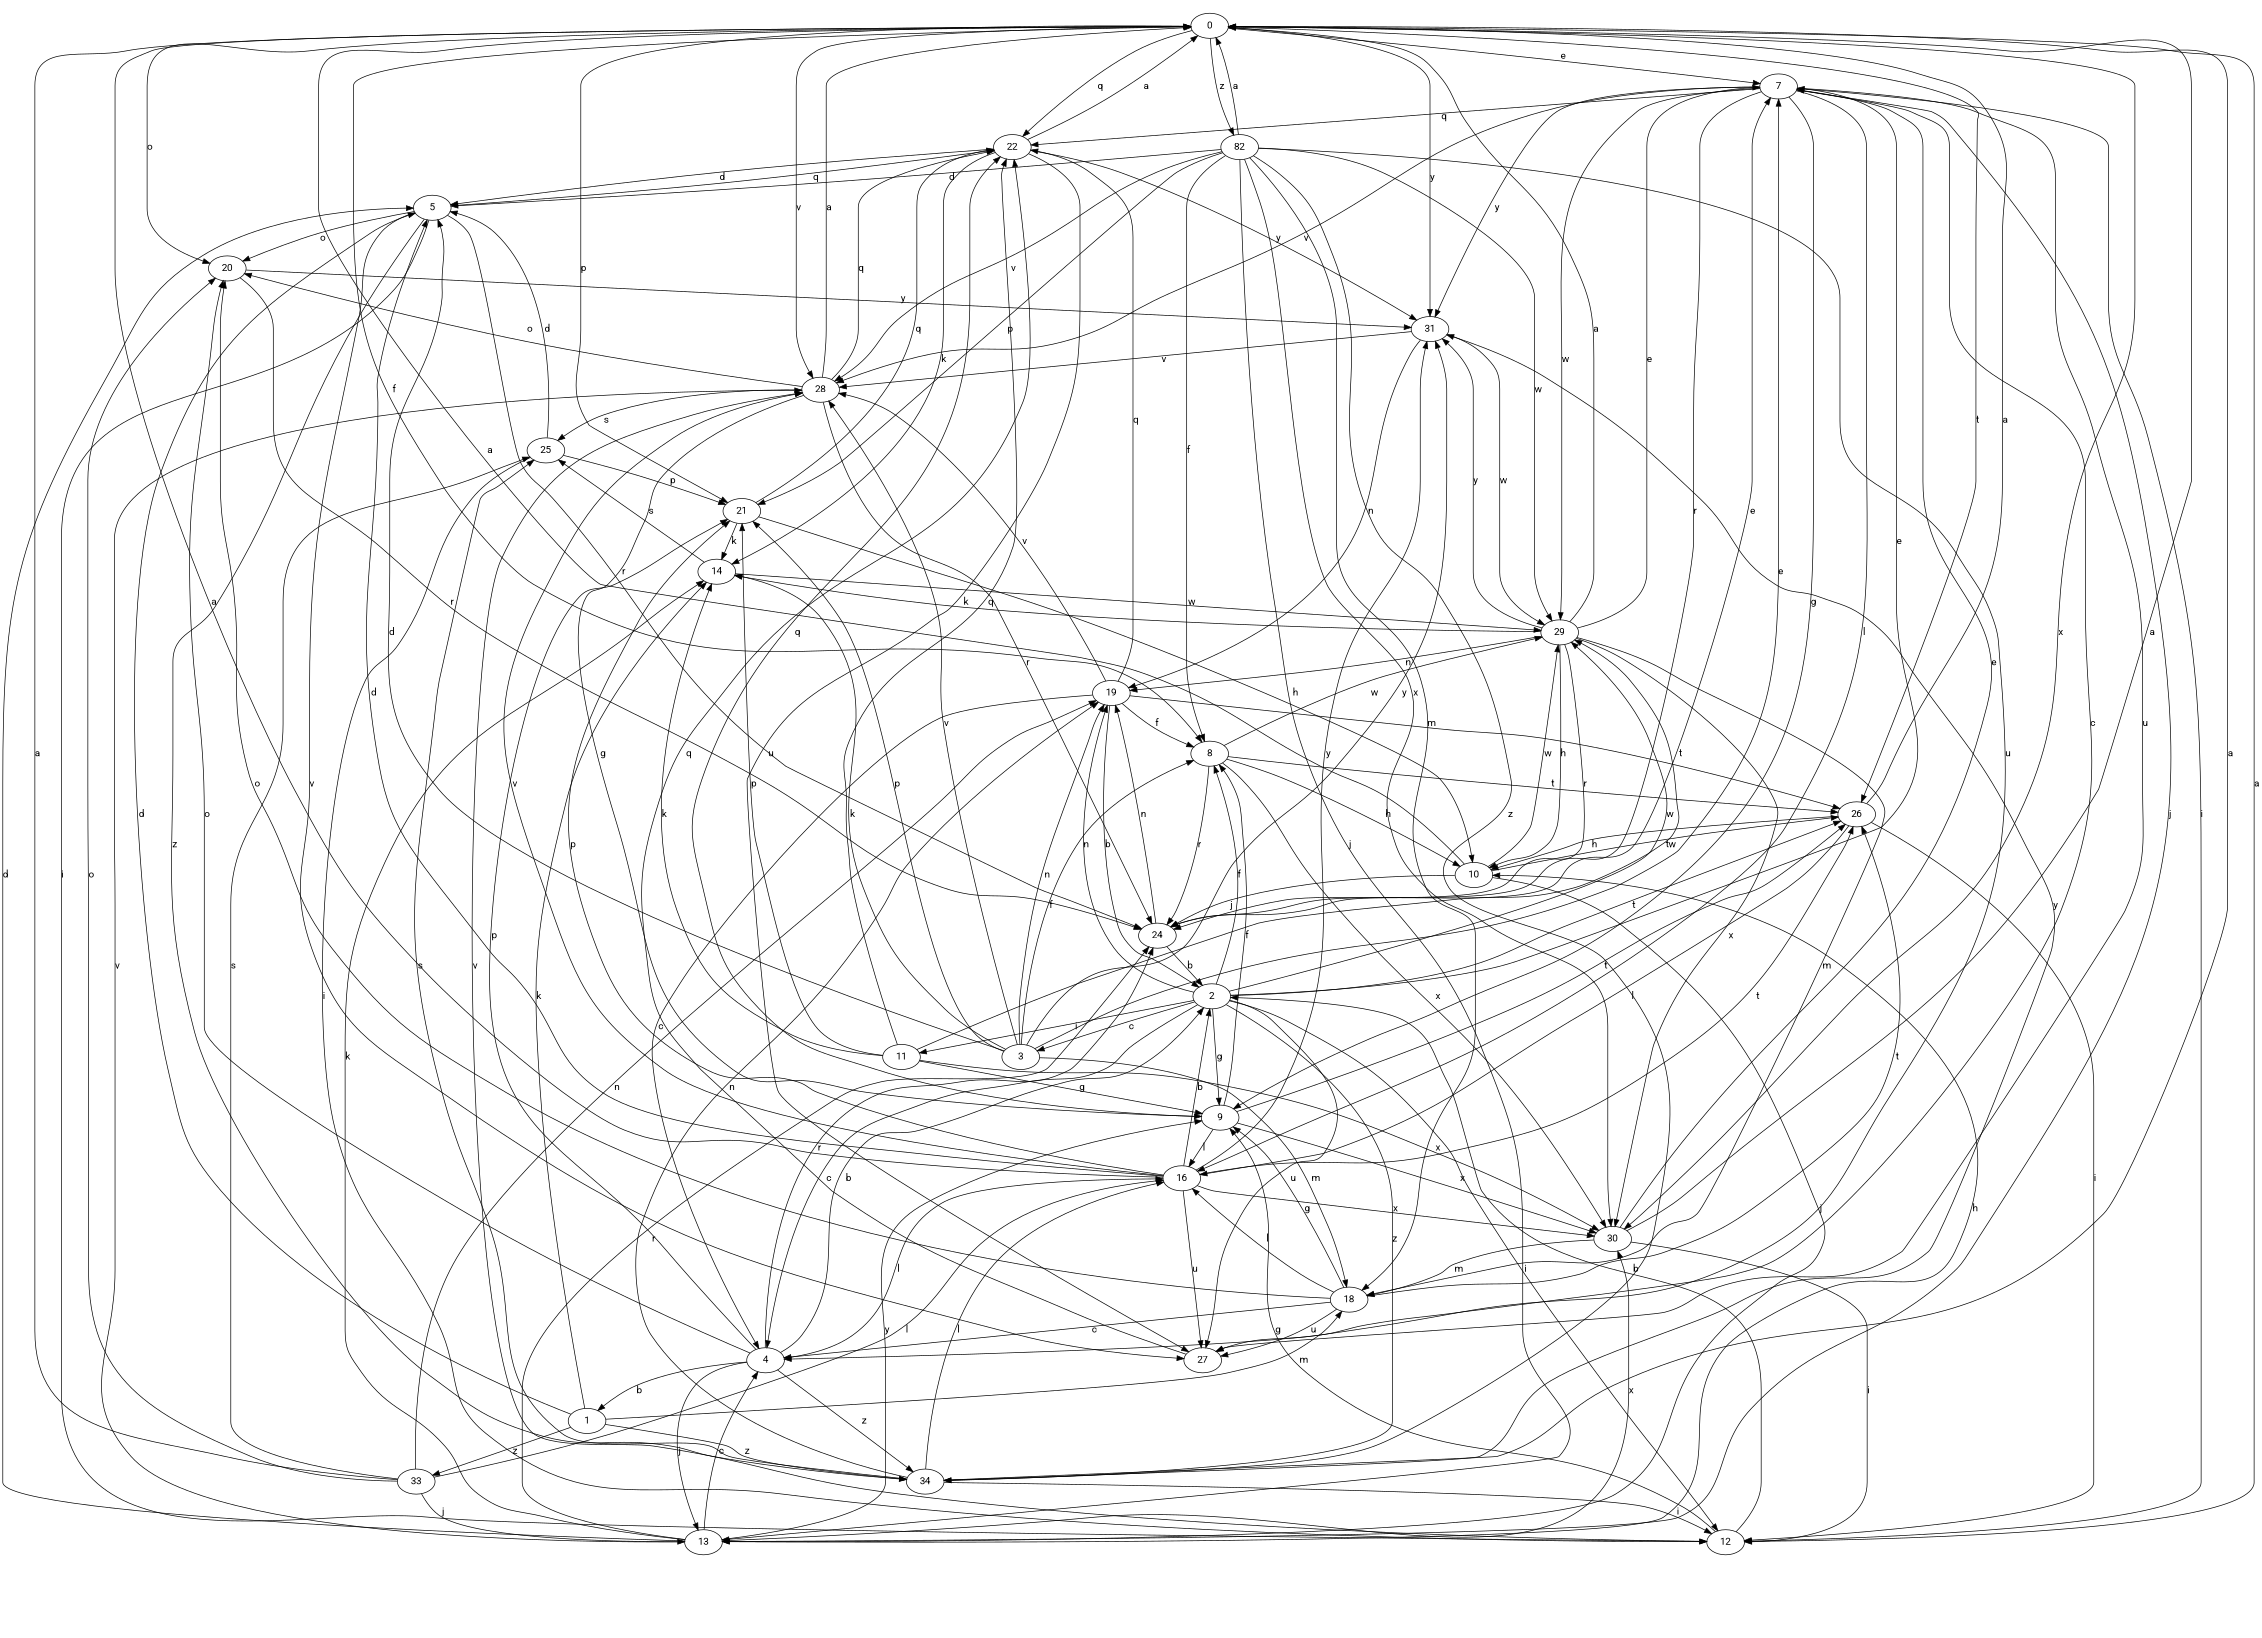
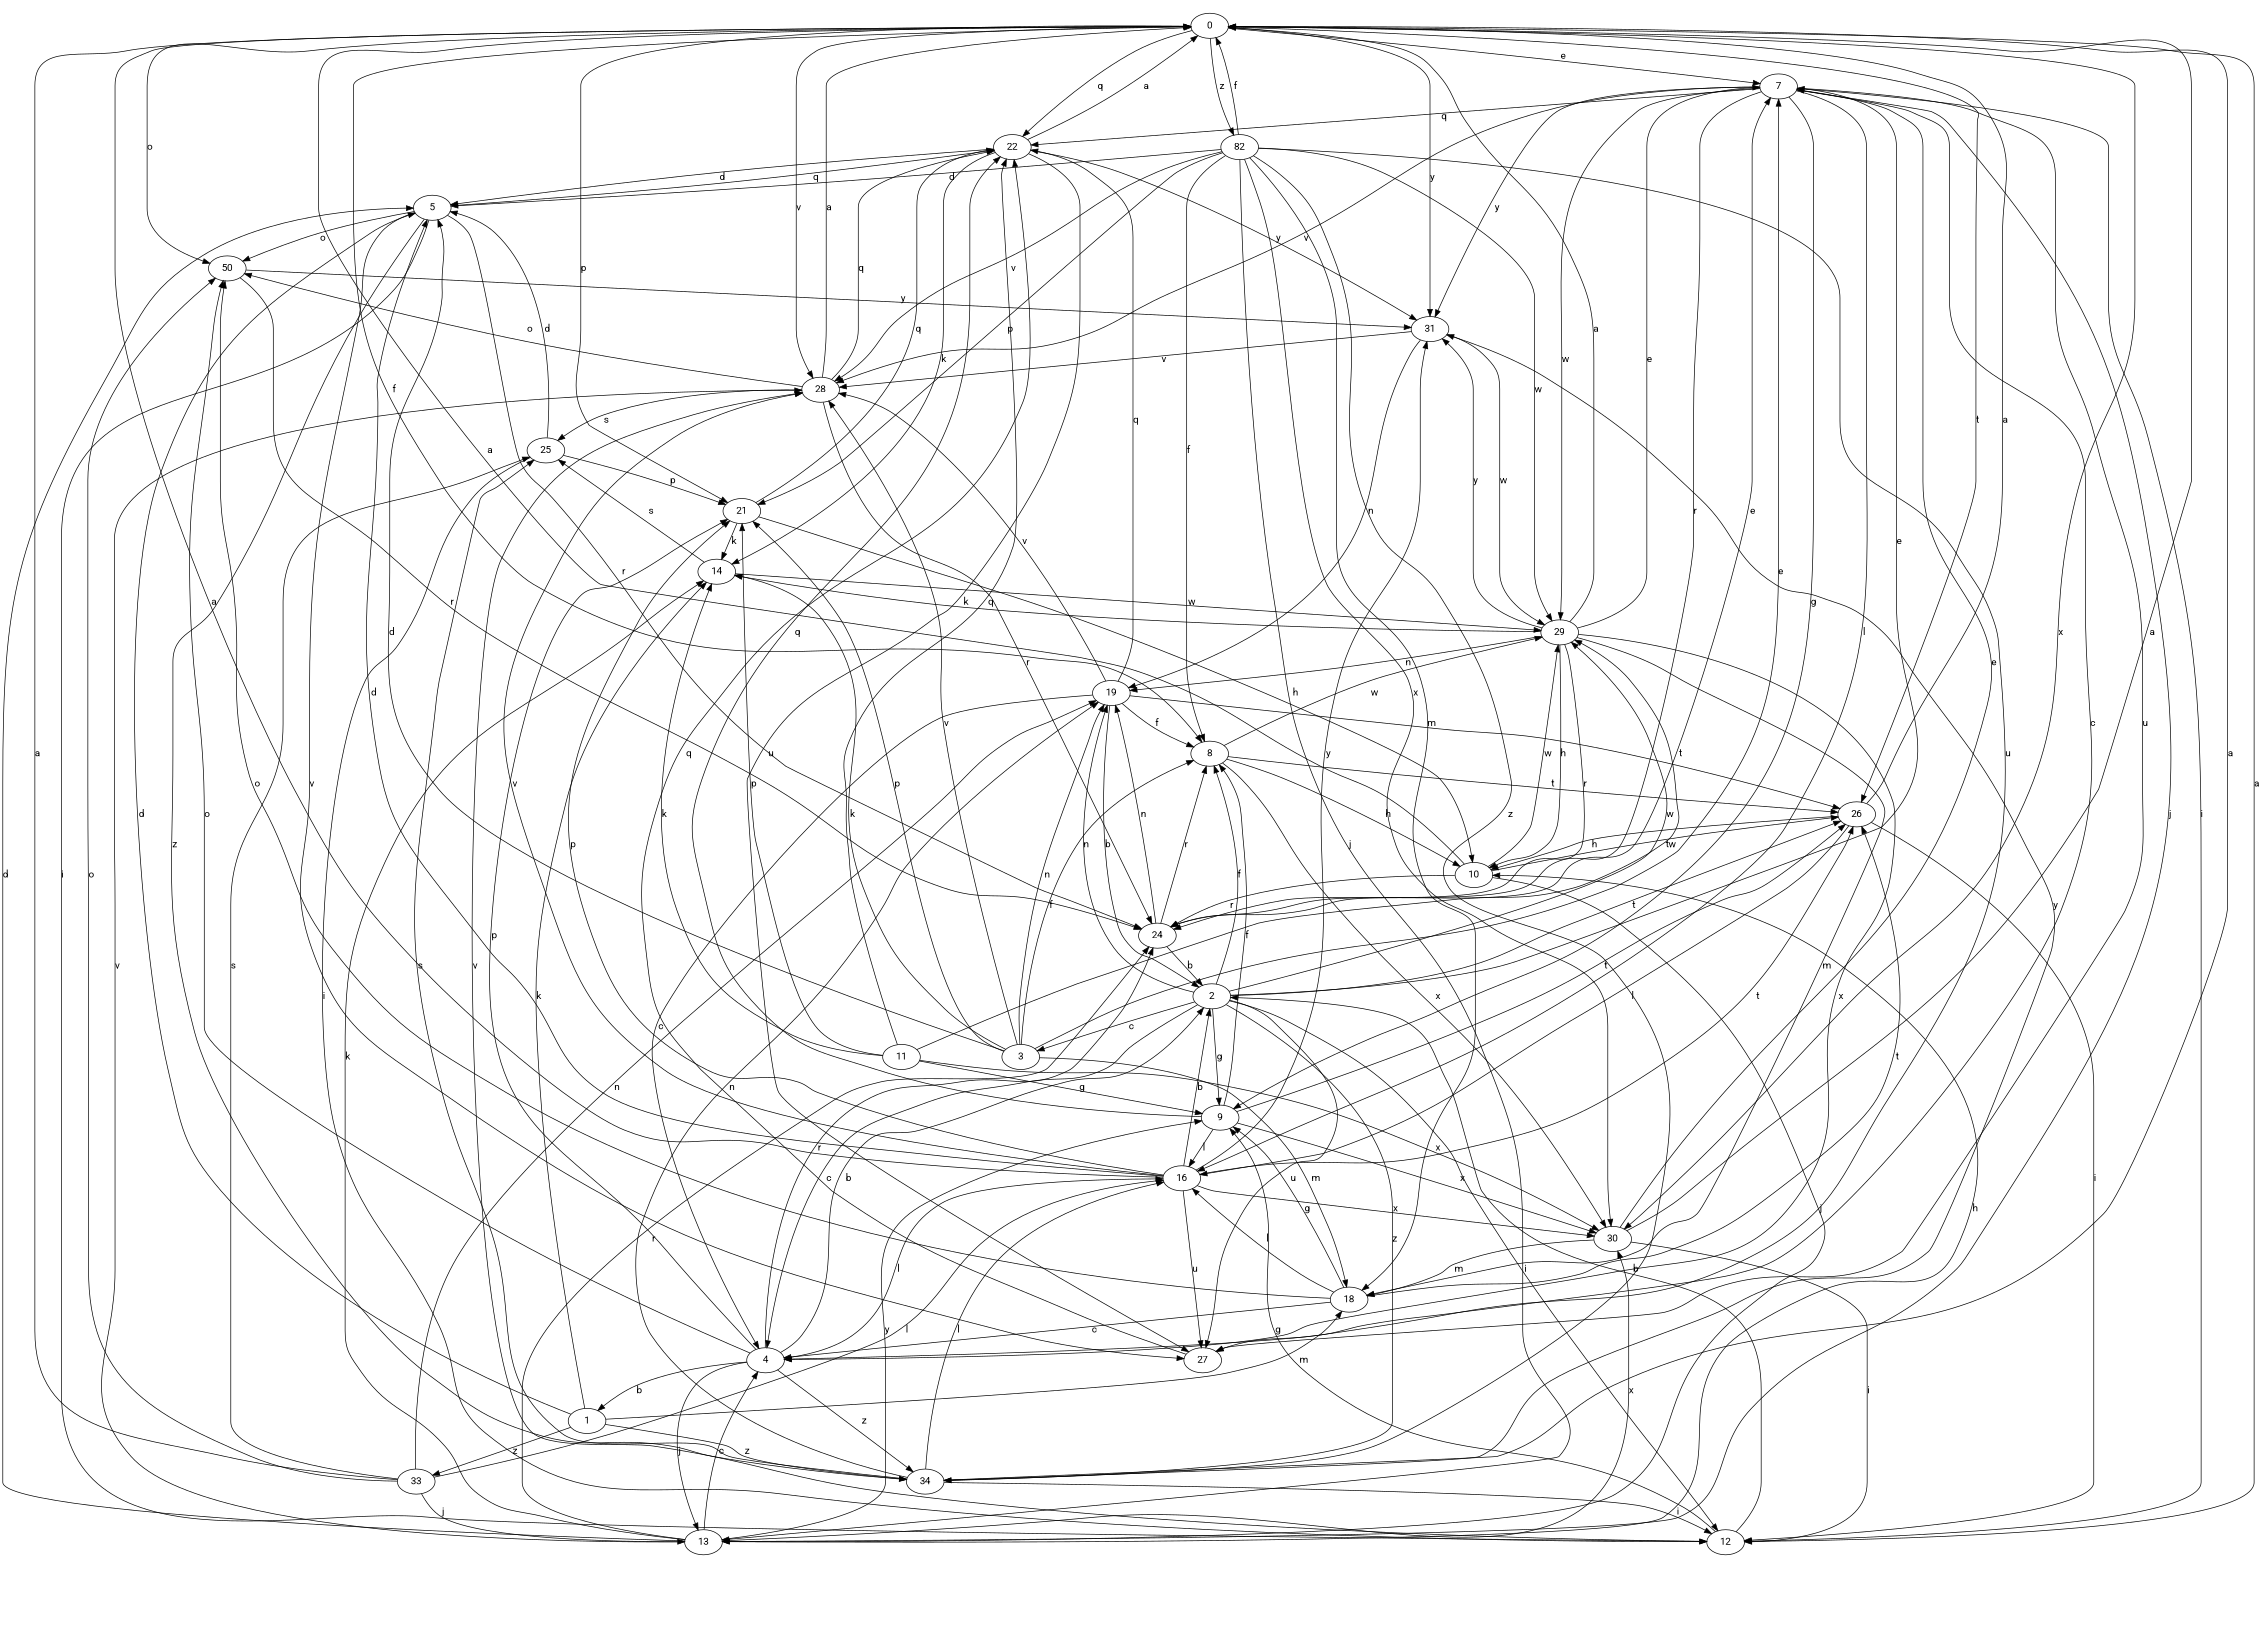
edge "82" -> "0": label "a" -> "f"
node "20": label "20" -> "50"
edge "3" -> "31": removed, label "y"
edge "8" -> "24": reversed
edge "28" -> "9": removed, label "g"
edge "10" -> "24": label "j" -> "r"
edge "29" -> "30": now "29" -> "4"
edge "2" -> "11": removed, label "i"
edge "18" -> "27": removed, label "u"
